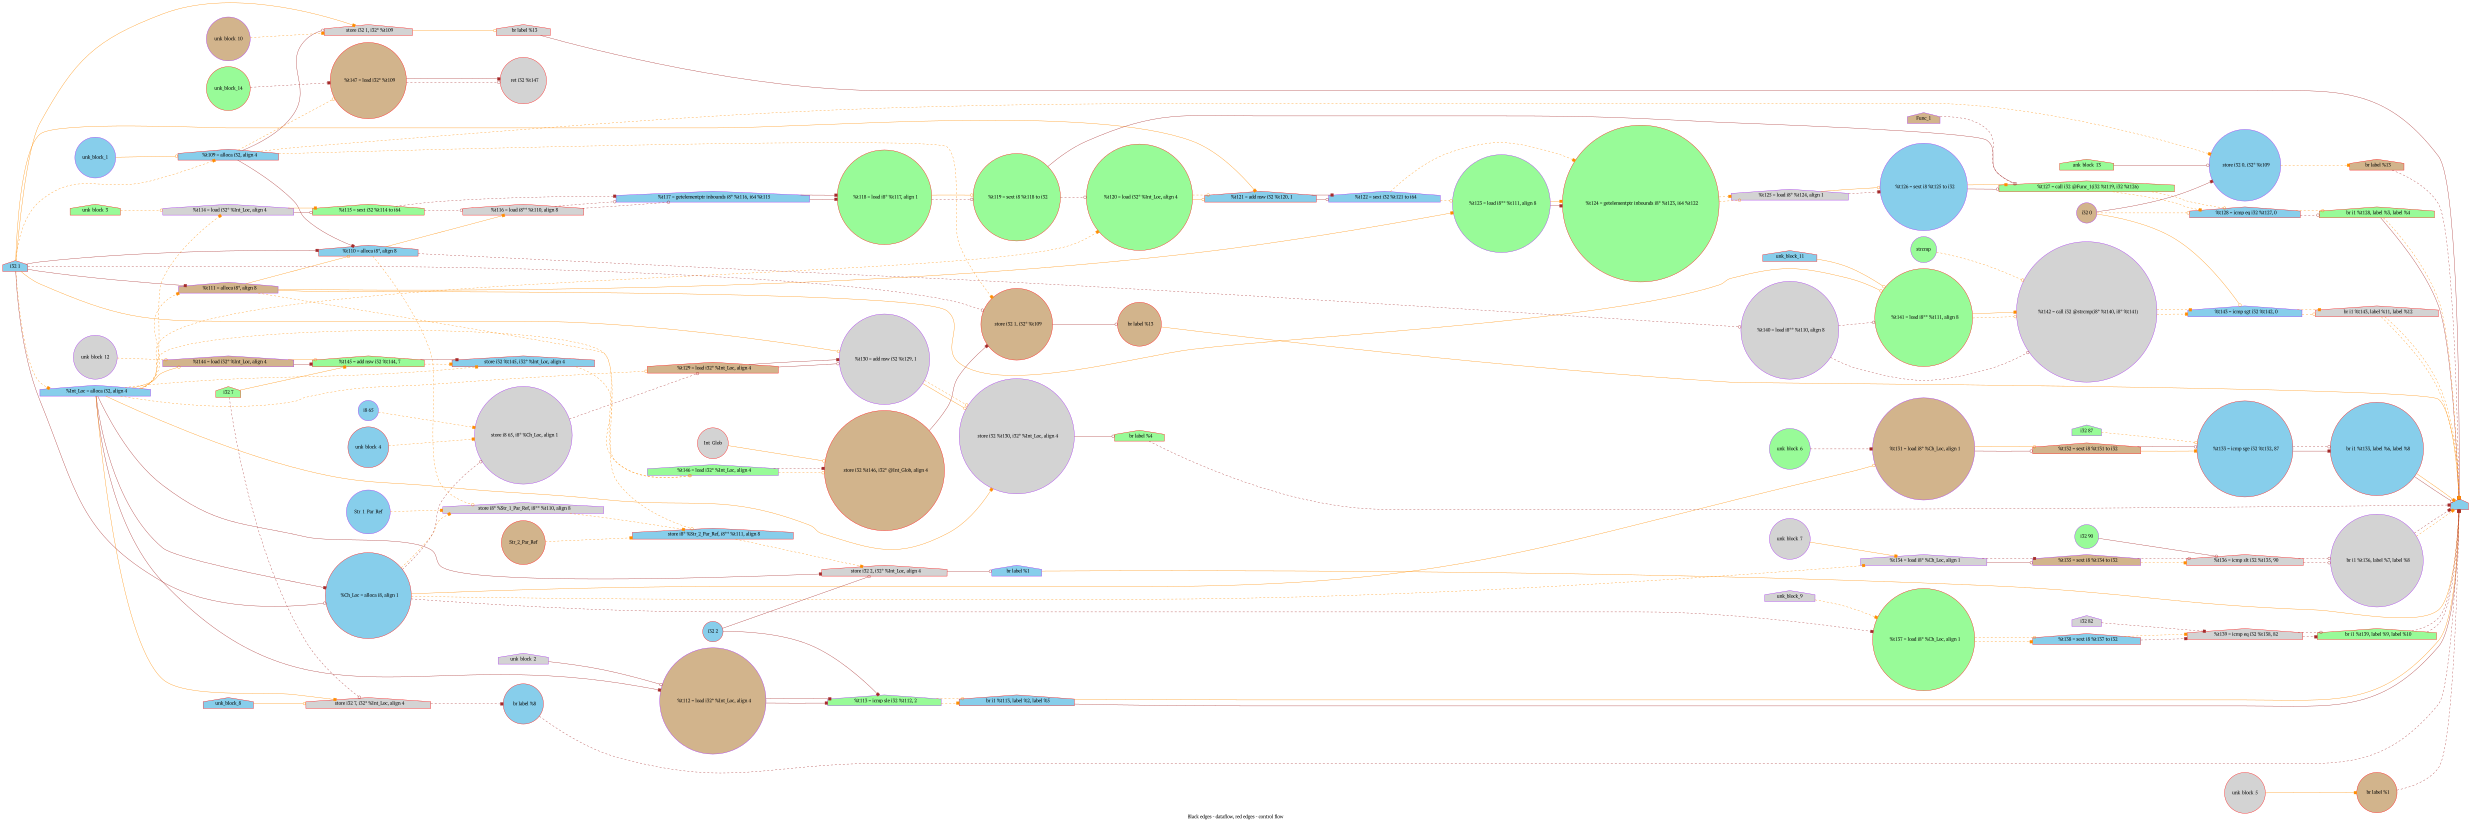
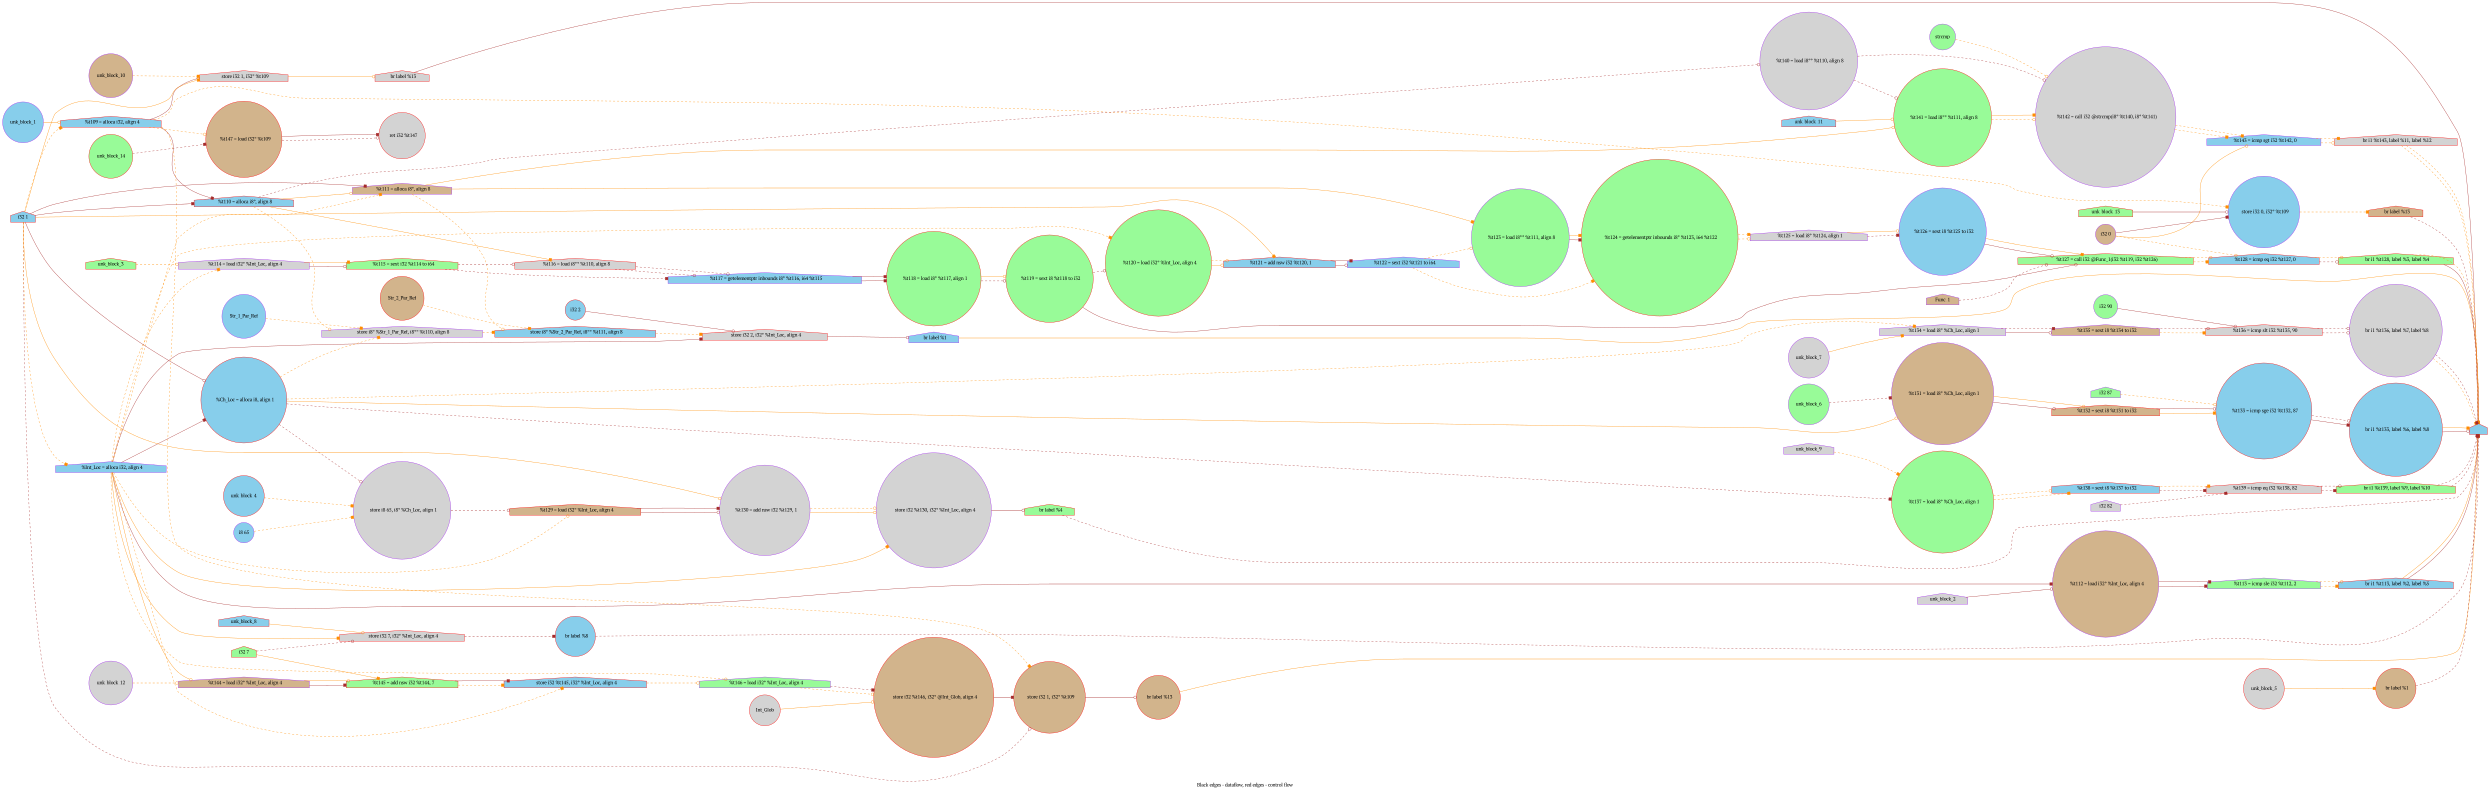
edge "%t111 = alloca i8*, align 8" -> "%t110 = alloca i8*, align 8": reversed
edge "i32 2" -> "%t113 = icmp sle i32 %t112, 2": removed
